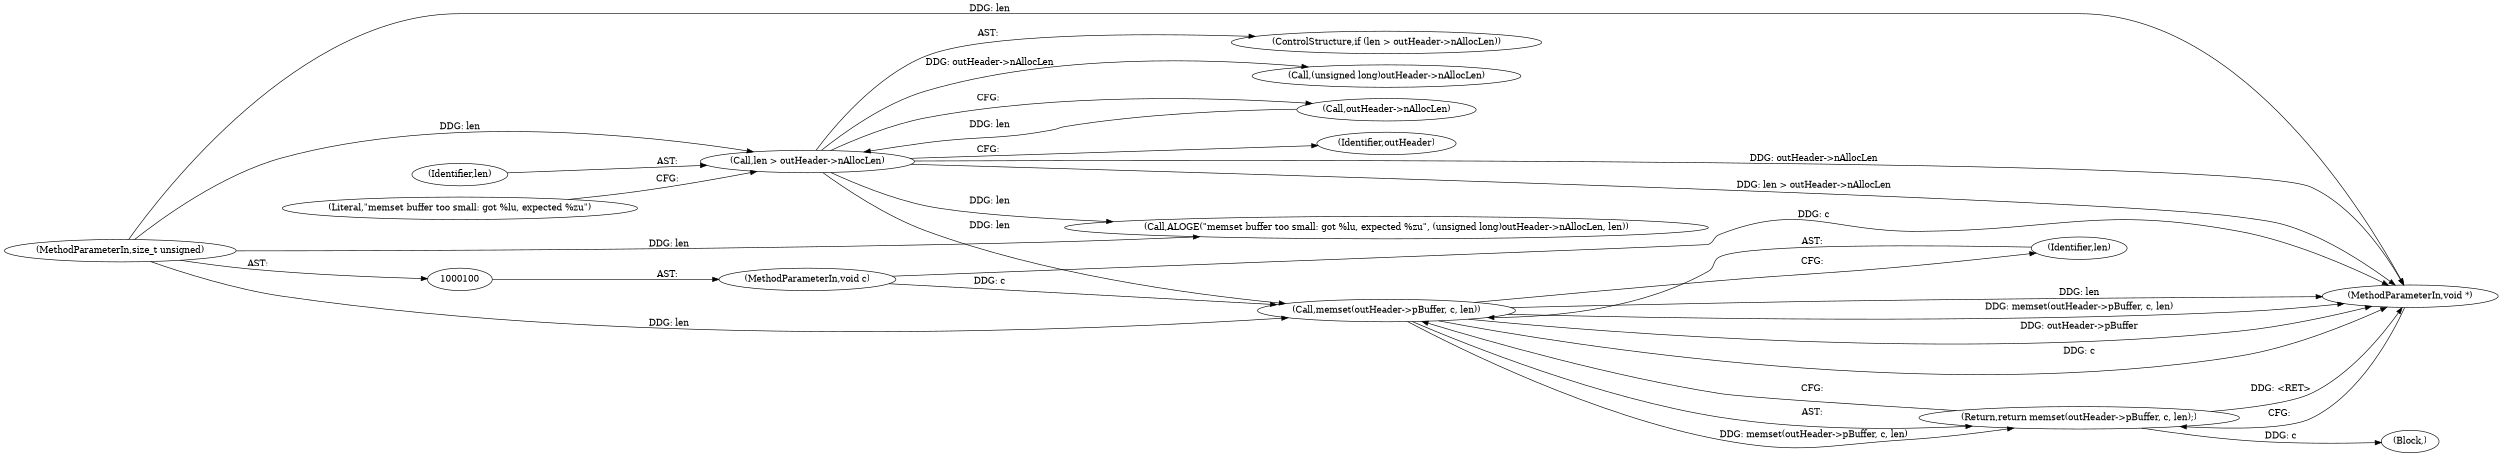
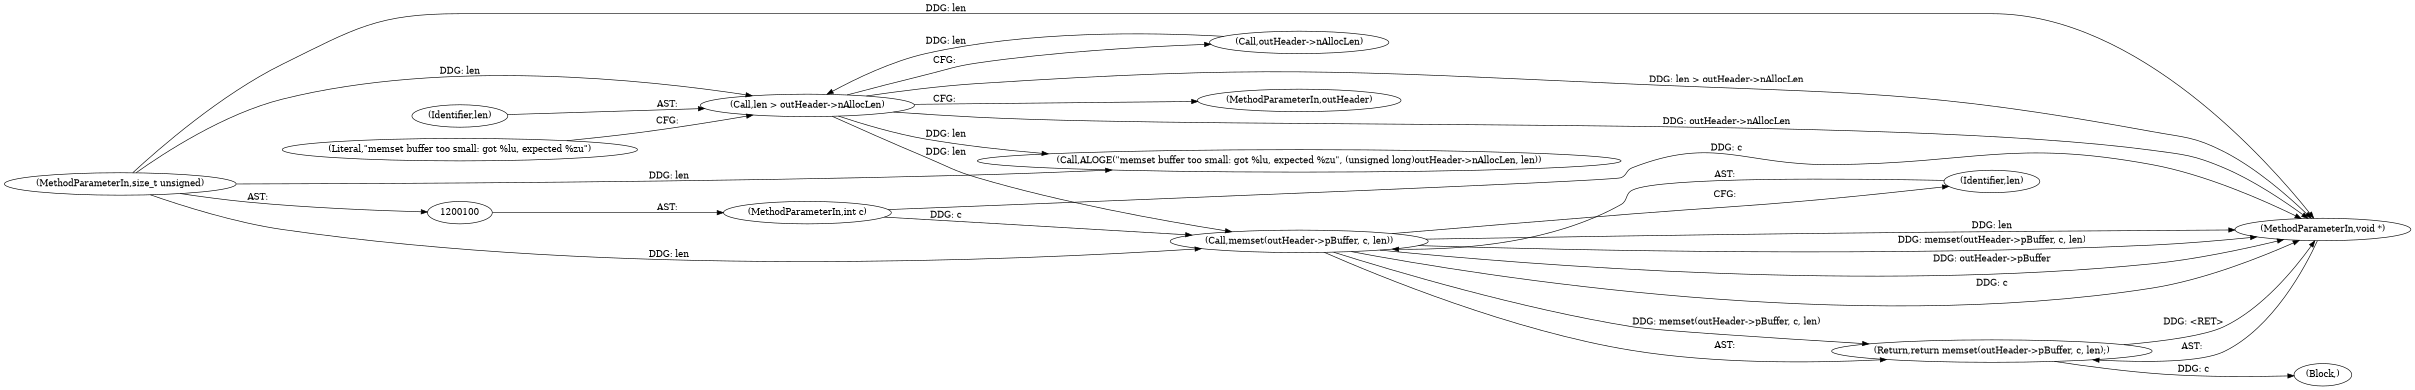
node "(ControlStructure,if (len > outHeader->nAllocLen))": removed
node "(Call,(unsigned long)outHeader->nAllocLen)": removed
node "(Identifier,outHeader)": label "(Identifier,outHeader)" -> "(MethodParameterIn,outHeader)"
node "1000100": label "1000100" -> "1200100"
node "(MethodParameterIn,void c)": label "(MethodParameterIn,void c)" -> "(MethodParameterIn,int c)"
edge "(Return,return memset(outHeader->pBuffer, c, len);)" -> "(Call,memset(outHeader->pBuffer, c, len))": removed, label "CFG:"
edge "(MethodParameterIn,void *)" -> "(Return,return memset(outHeader->pBuffer, c, len);)": label "CFG: " -> "AST: "
